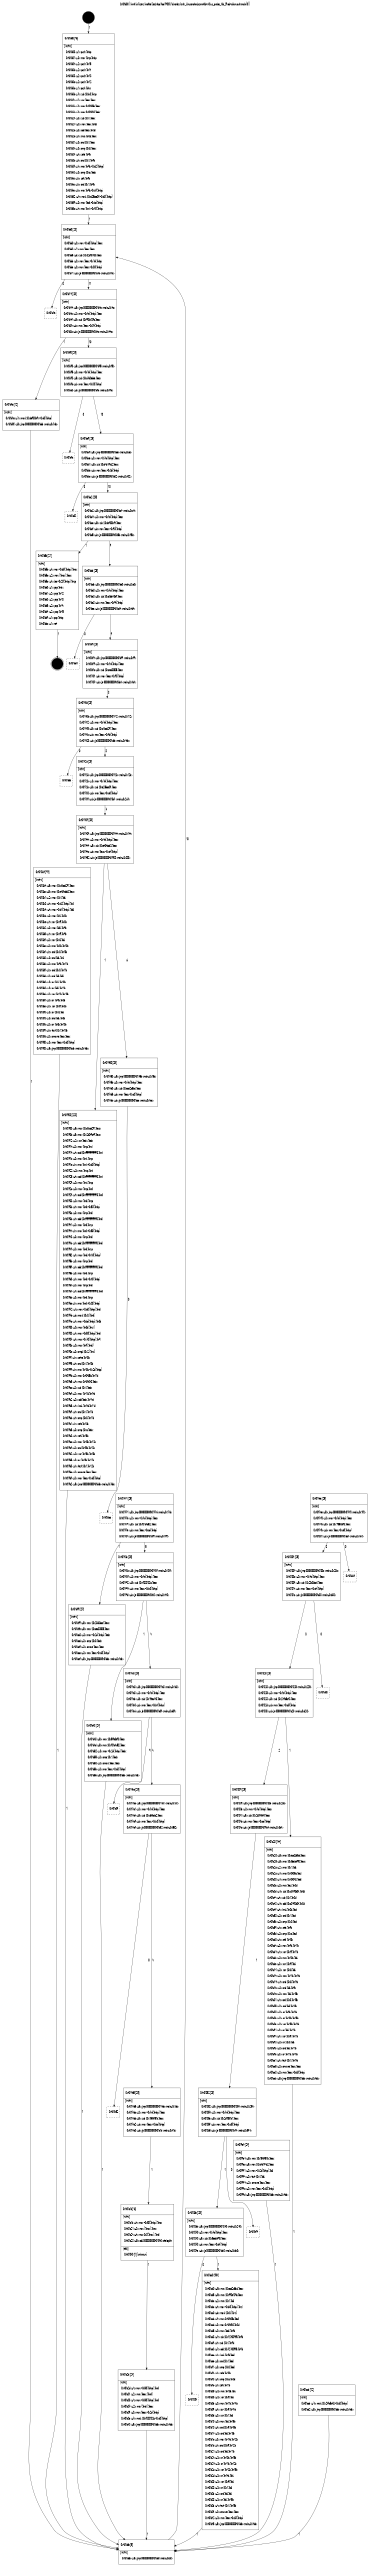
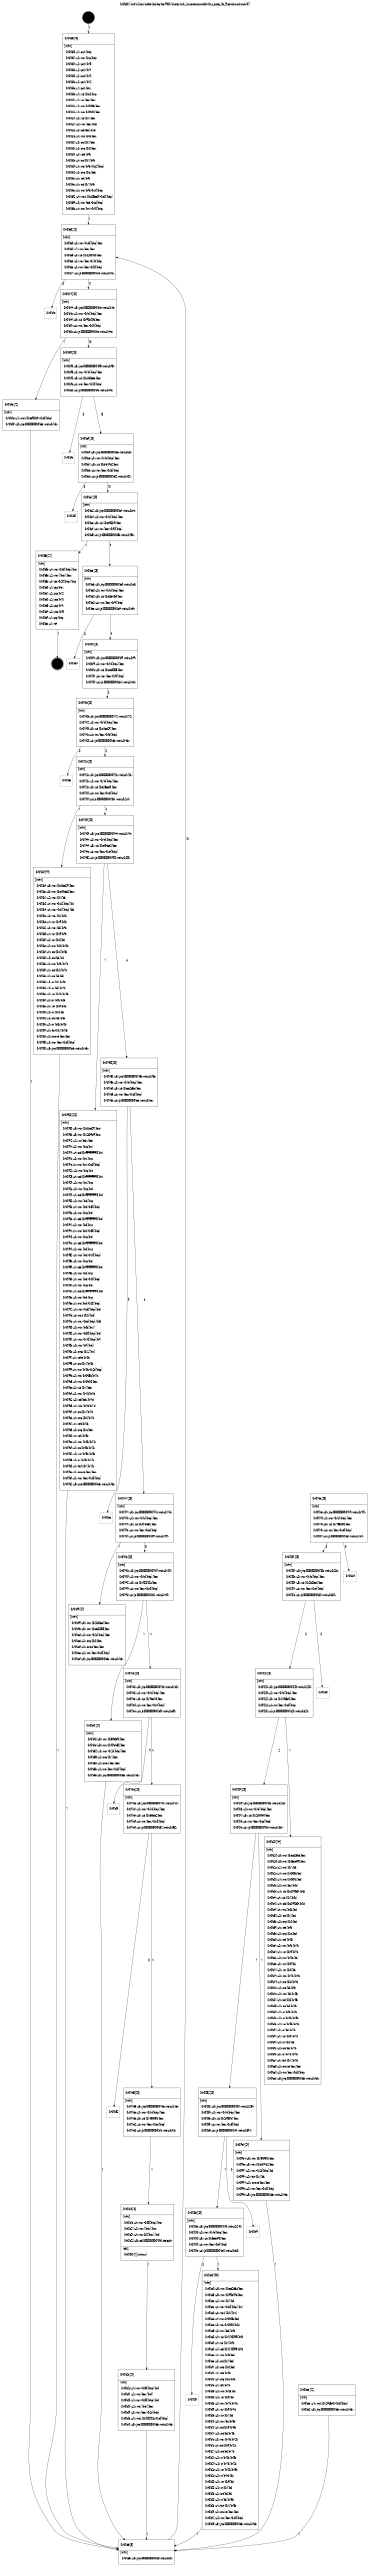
edge "0x401726 [25]" -> "0x4018a7 [97]": added, label "1"
edge "0x401758 [25]" -> "0x401771 [25]": added, label "6"
edge "0x401839 [25]" -> "0x4019e7 [27]": added, label "1"
edge "0x401a99 [27]" -> "0x401ddb [5]": removed, label "1"
edge "0x401c20 [144]" -> "0x401ddb [5]": removed, label "1"
